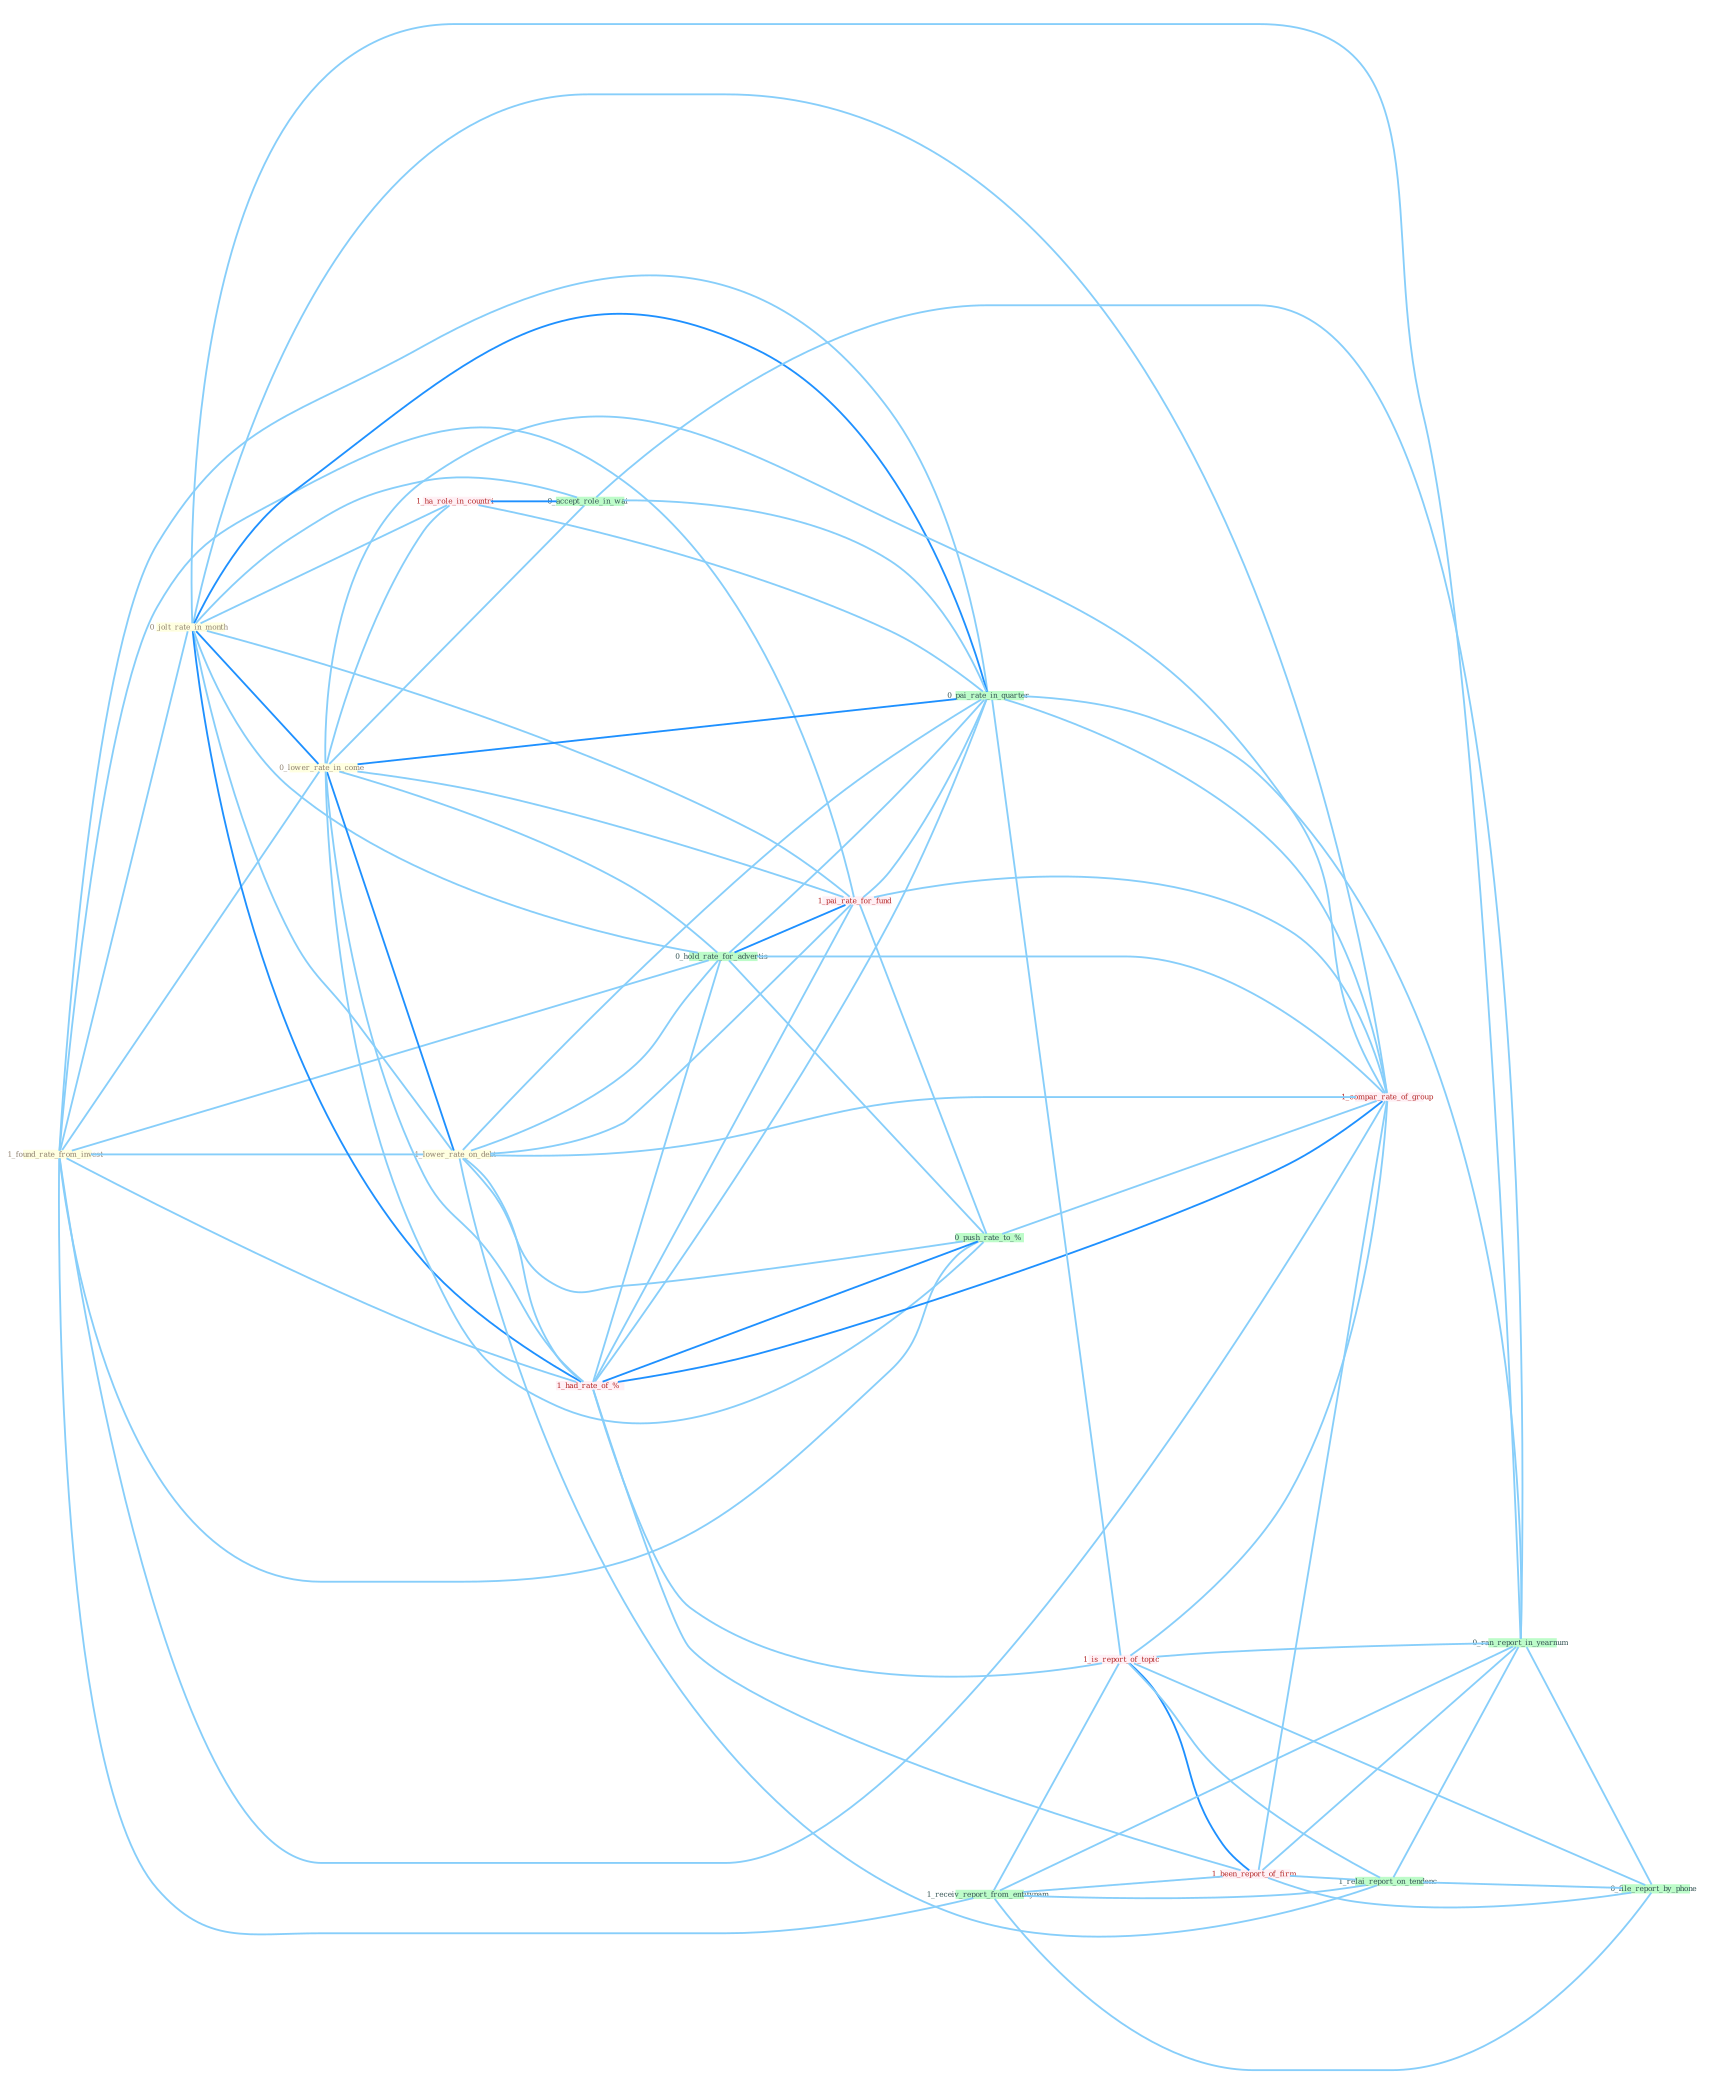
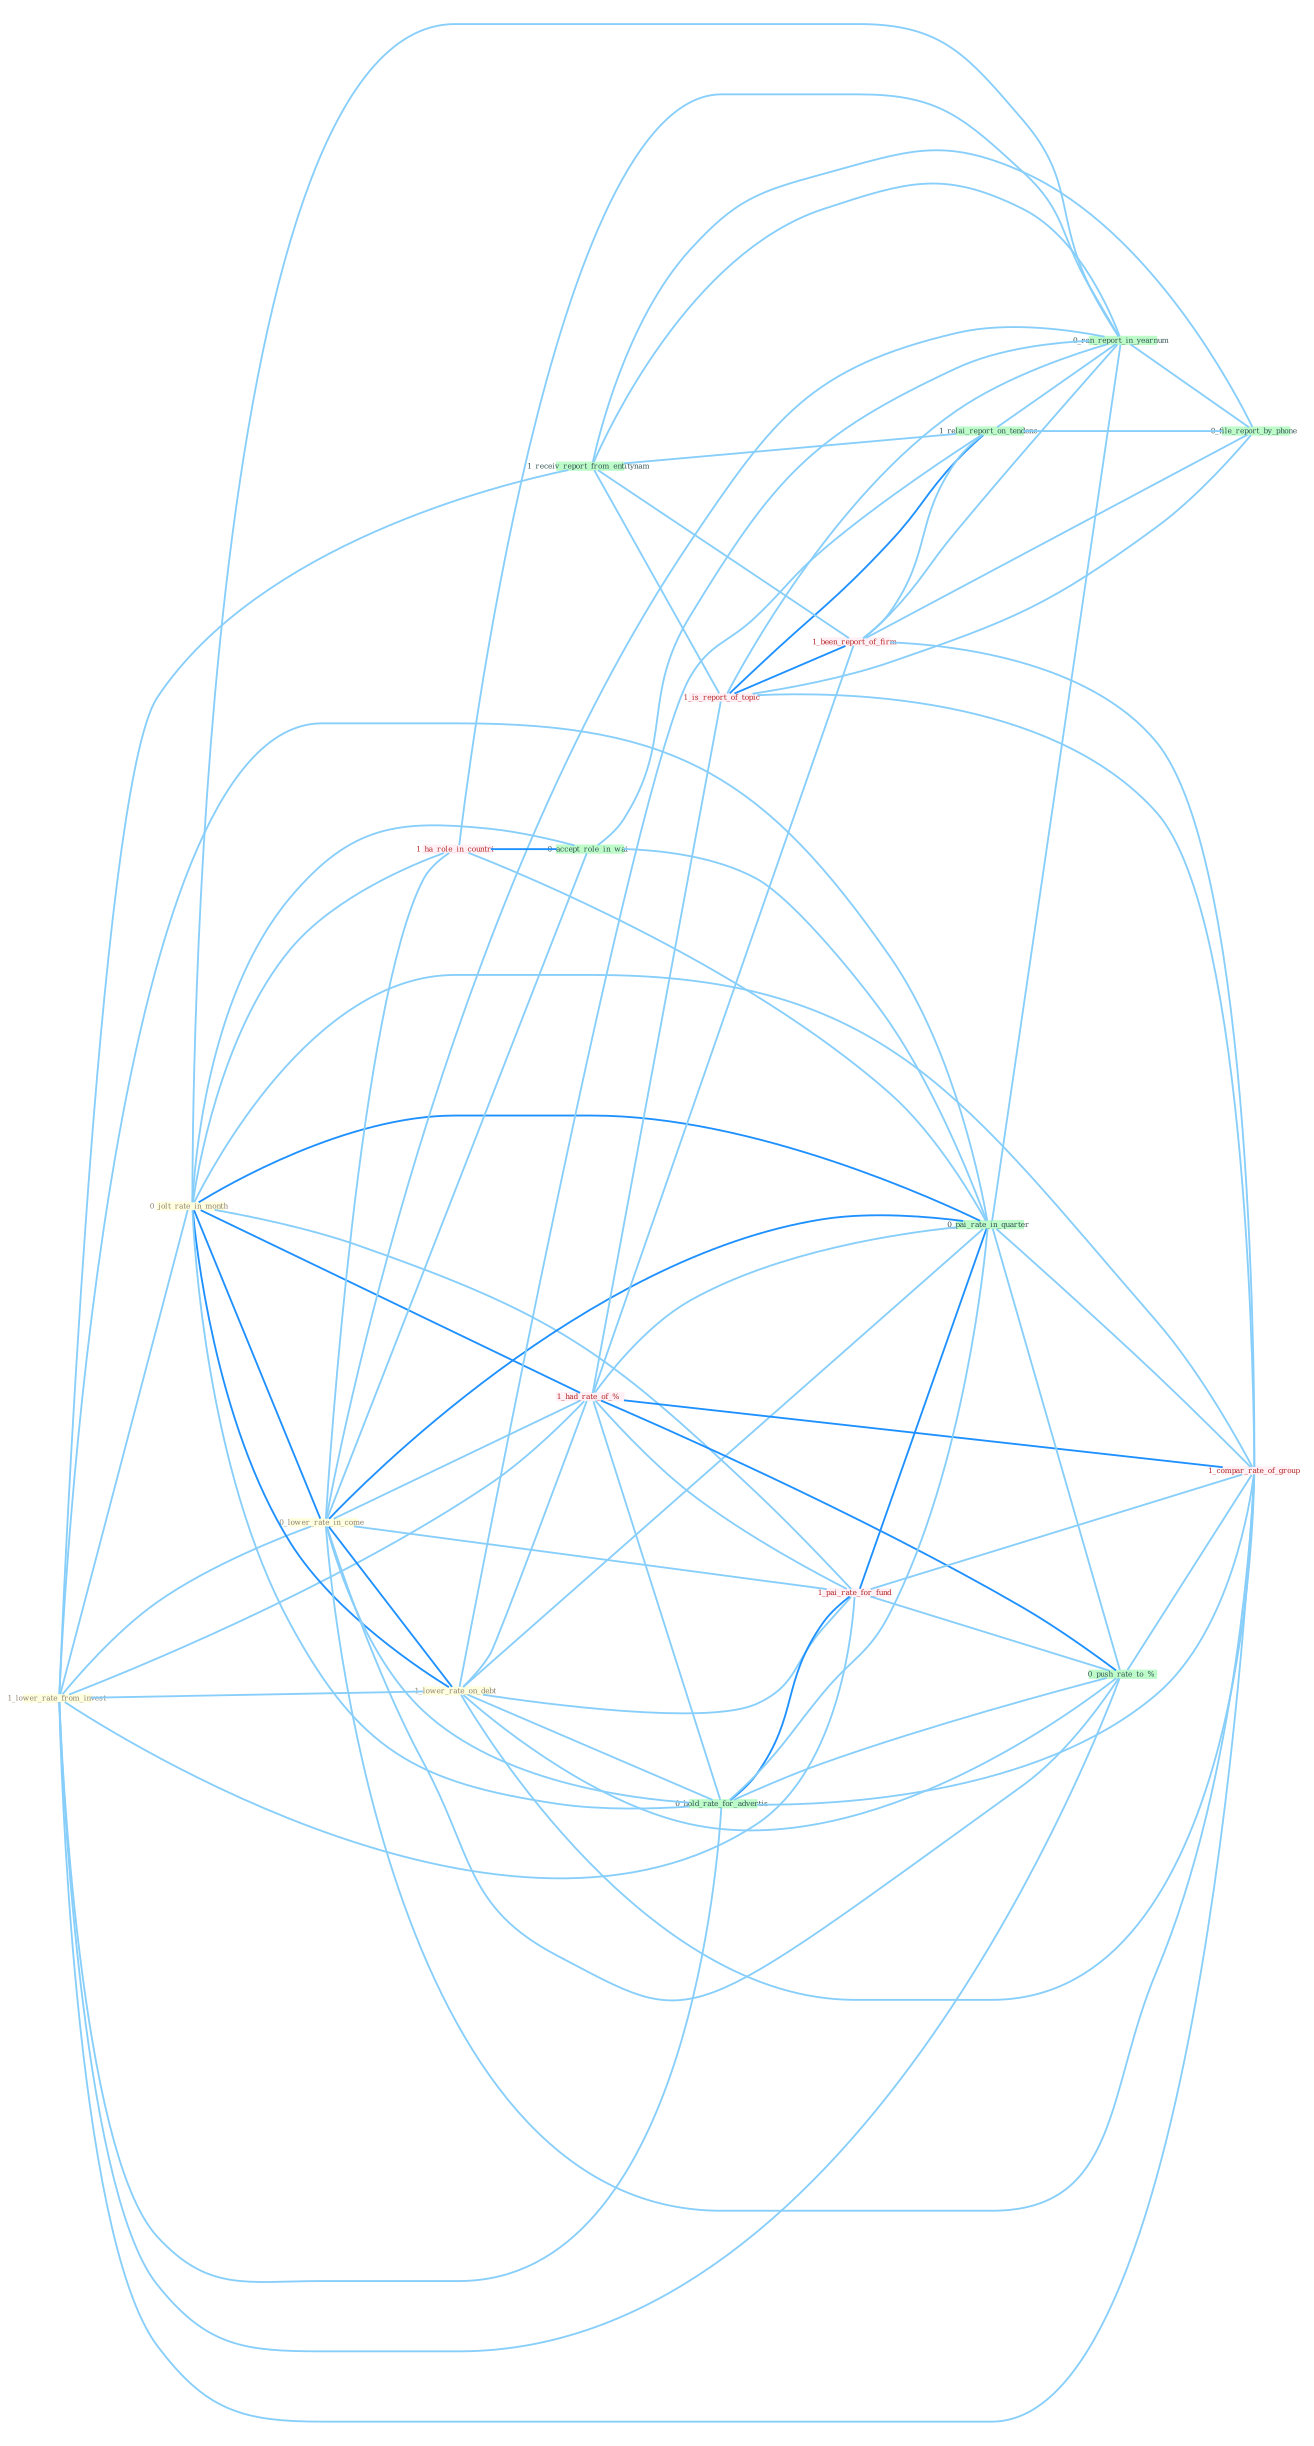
edge "0_ran_report_in_yearnum" -- "1_ha_role_in_countri": added
edge "0_ran_report_in_yearnum" -- "0_lower_rate_in_come": added
edge "0_pai_rate_in_quarter" -- "1_pai_rate_for_fund": color #87cefa -> #1e90ff
edge "0_jolt_rate_in_month" -- "1_lower_rate_on_debt": color #87cefa -> #1e90ff
node "1_found_rate_from_invest": label "1_found_rate_from_invest" -> "1_lower_rate_from_invest"
edge "0_pai_rate_in_quarter" -- "1_is_report_of_topic": now "0_pai_rate_in_quarter" -- "0_push_rate_to_%"
edge "1_is_report_of_topic" -- "1_relai_report_on_tendenc": color #87cefa -> #1e90ff
